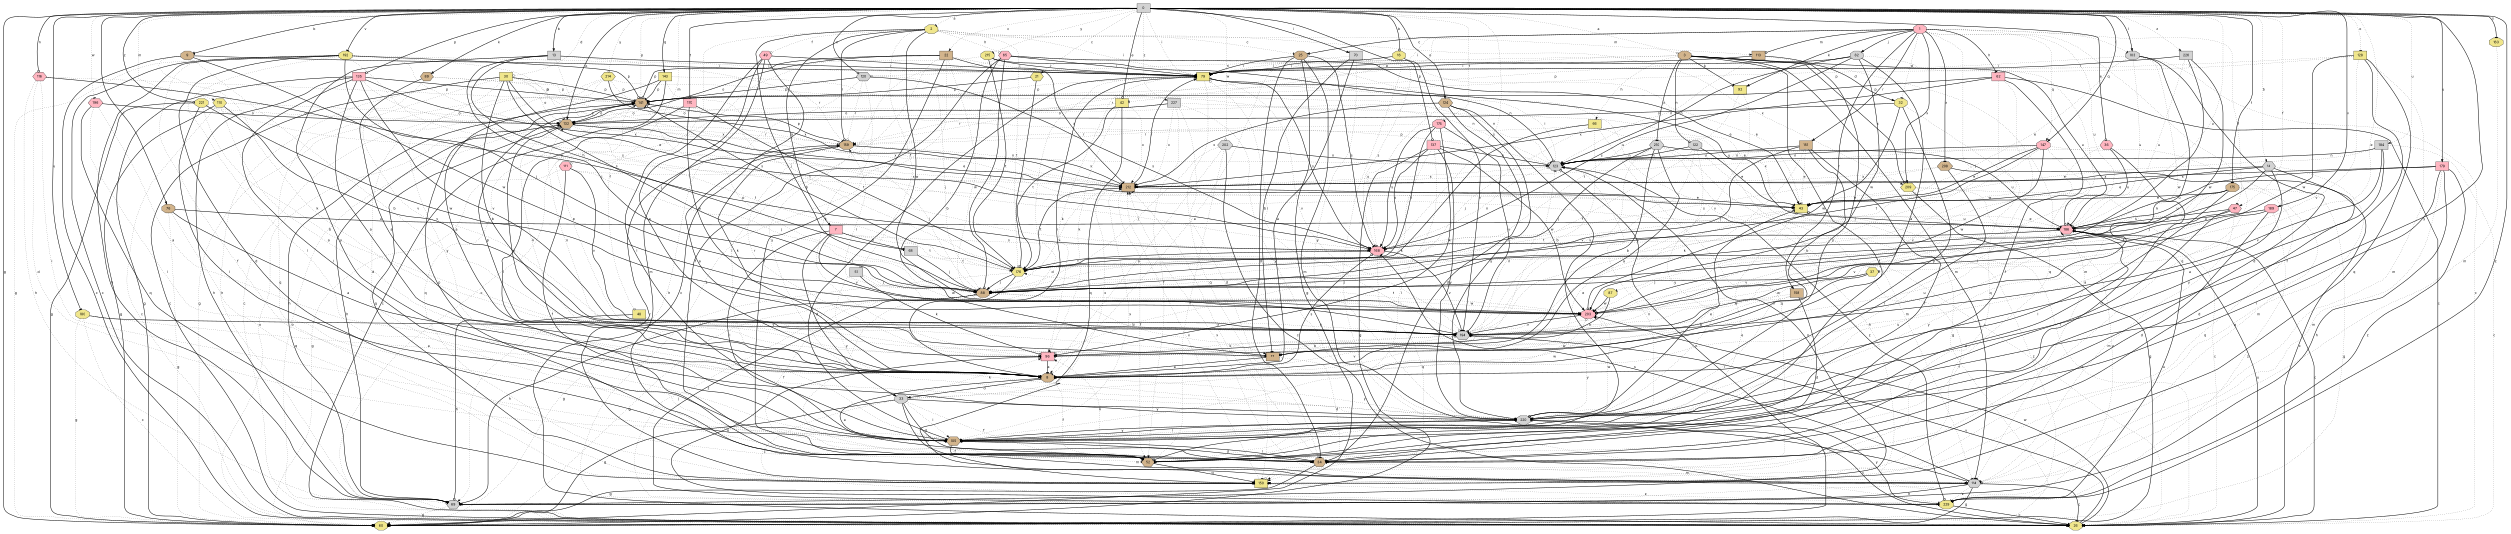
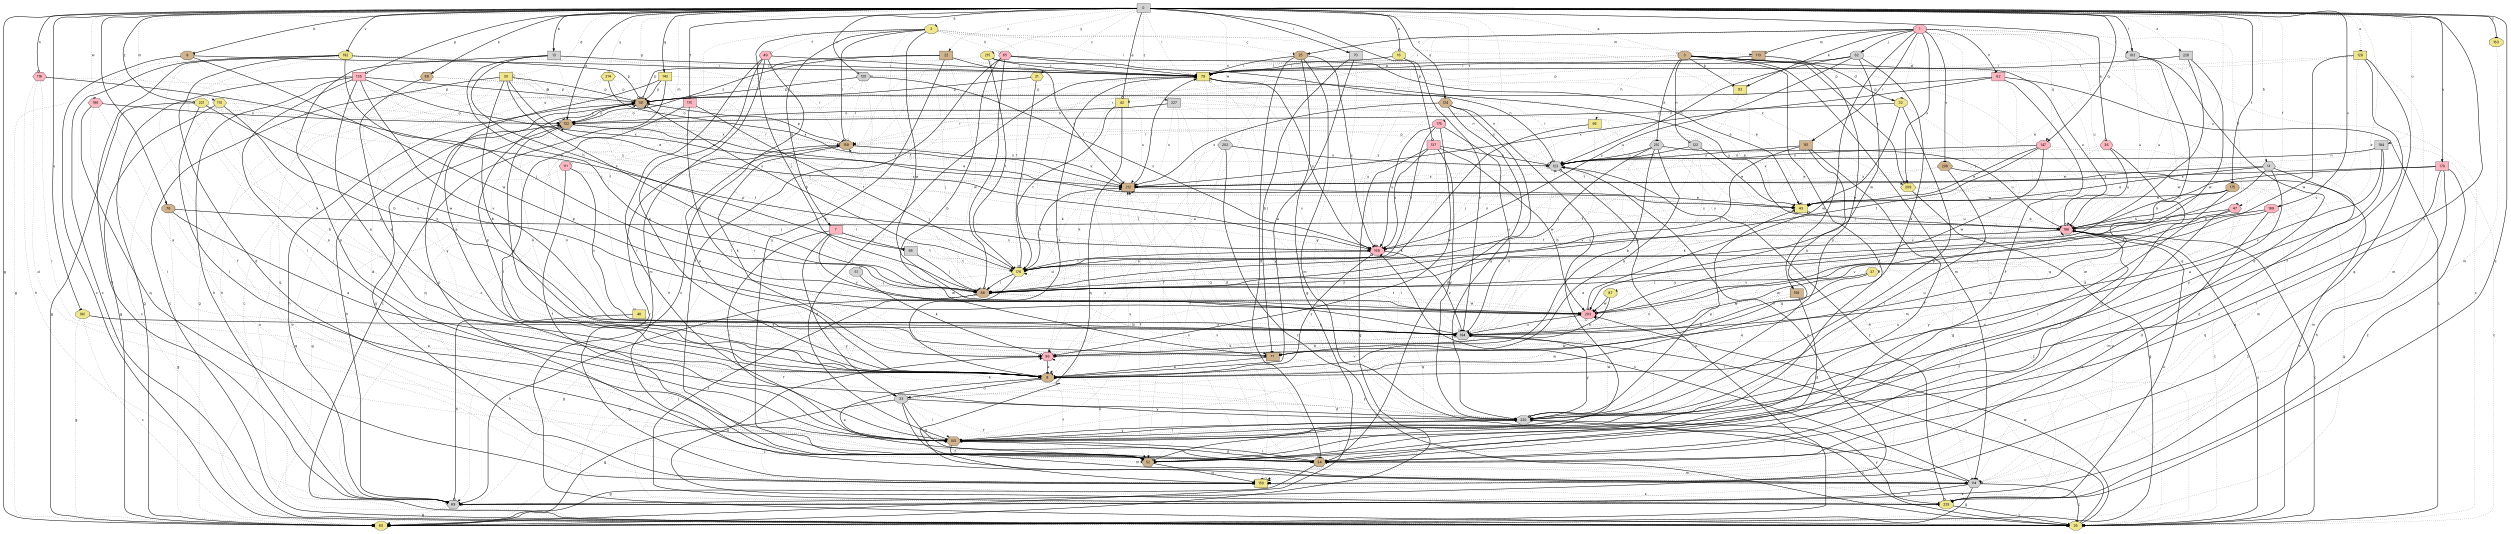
node "51": shape box -> octagon
edge "194" -> "220": style dotted -> bold
node "96": shape box -> hexagon
